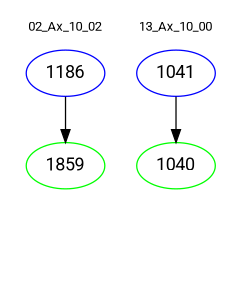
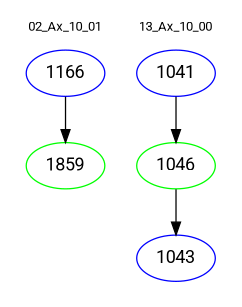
cluster "02_Ax_10_02": label "02_Ax_10_02" -> "02_Ax_10_01"
node "1186": label "1186" -> "1166"
node "1040": label "1040" -> "1046"
node "1043": added
